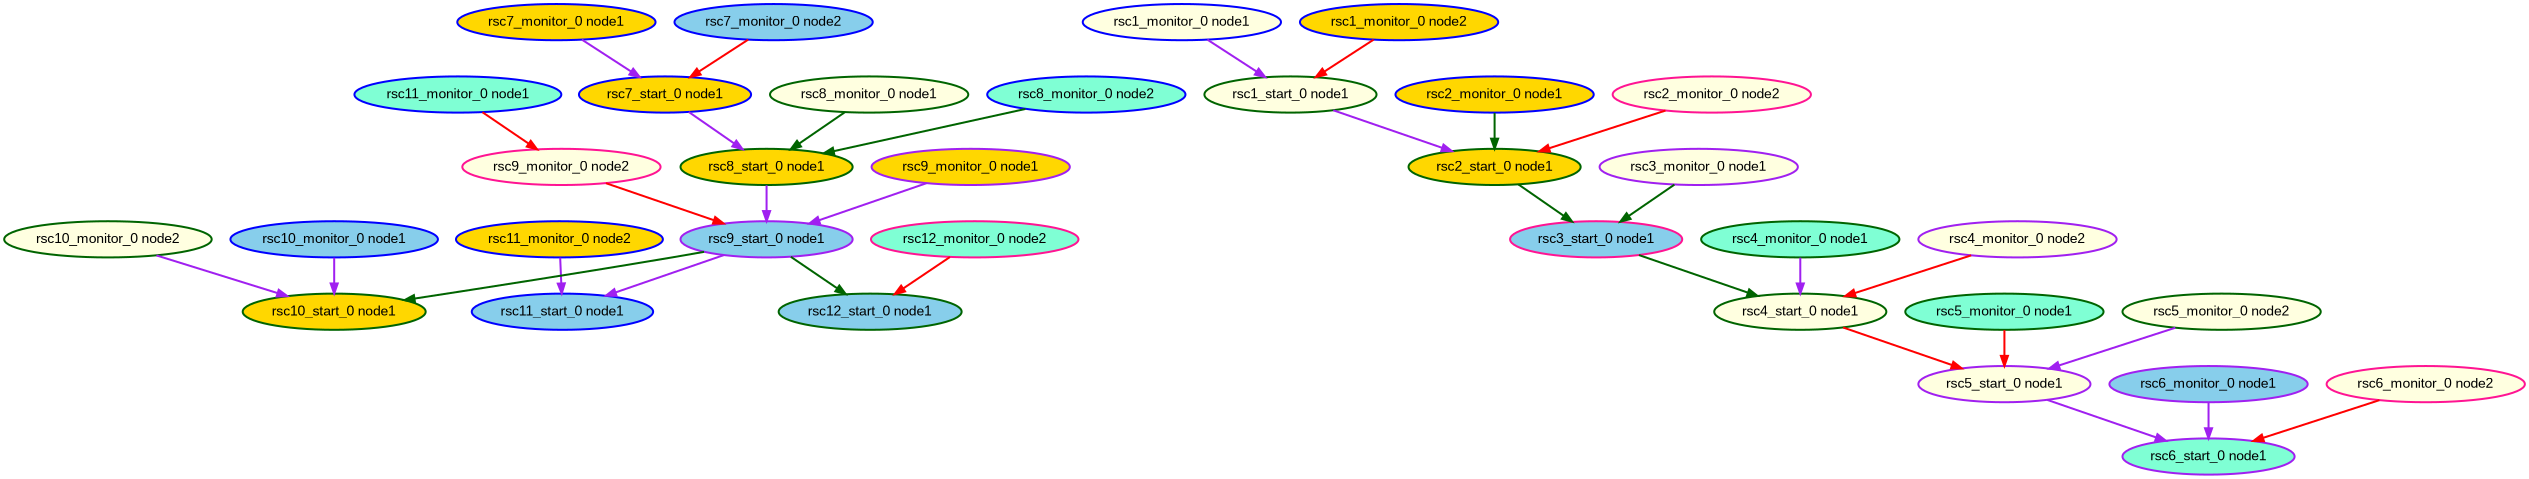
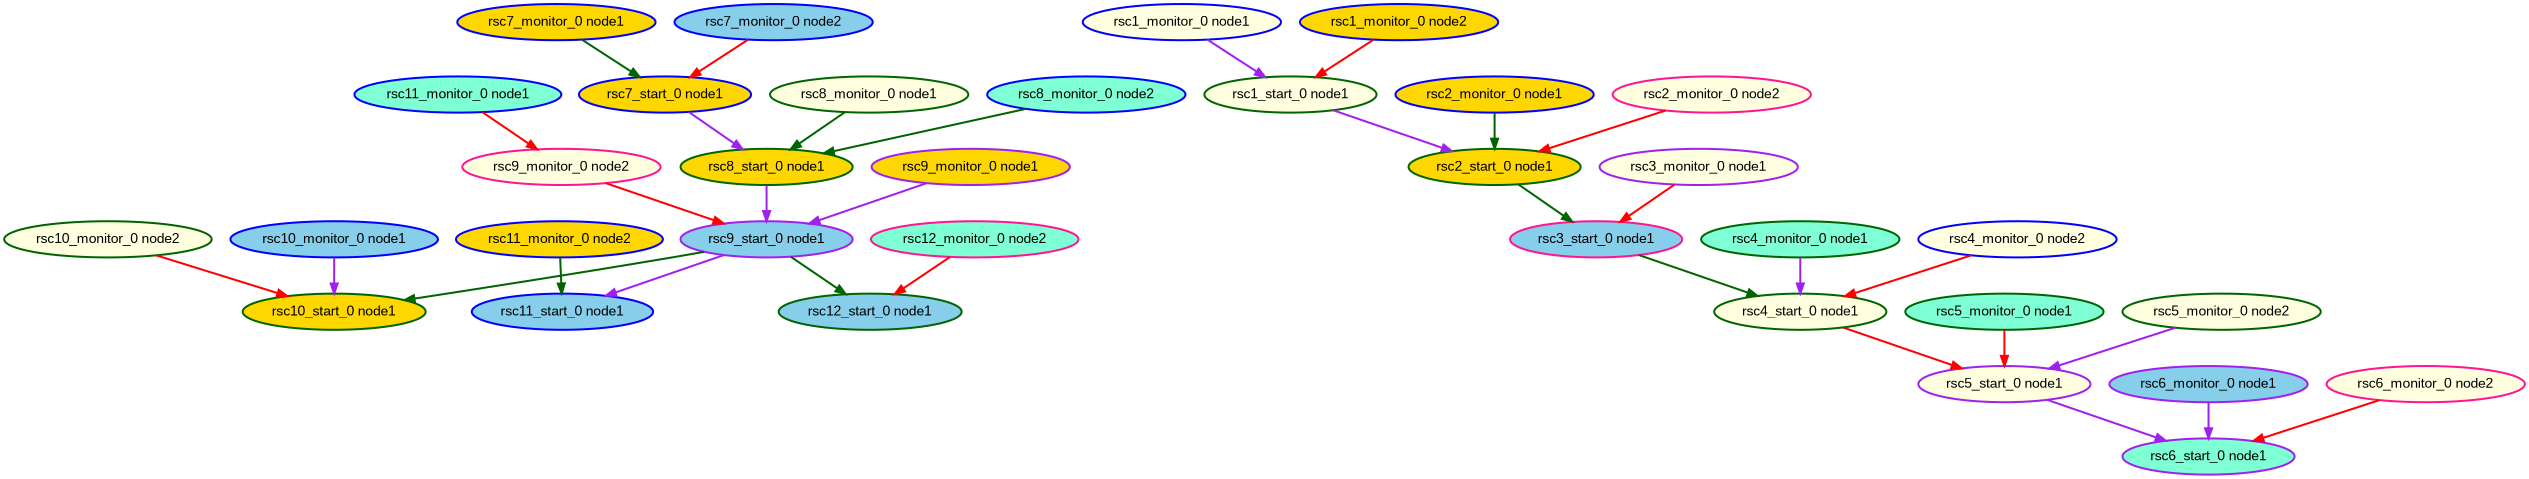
edge "rsc7_monitor_0 node1" -> "rsc7_start_0 node1": color purple -> darkgreen
edge "rsc3_monitor_0 node1" -> "rsc3_start_0 node1": color darkgreen -> red
node "rsc4_monitor_0 node2": color purple -> blue
edge "rsc11_monitor_0 node2" -> "rsc11_start_0 node1": color purple -> darkgreen
edge "rsc10_monitor_0 node2" -> "rsc10_start_0 node1": color purple -> red
